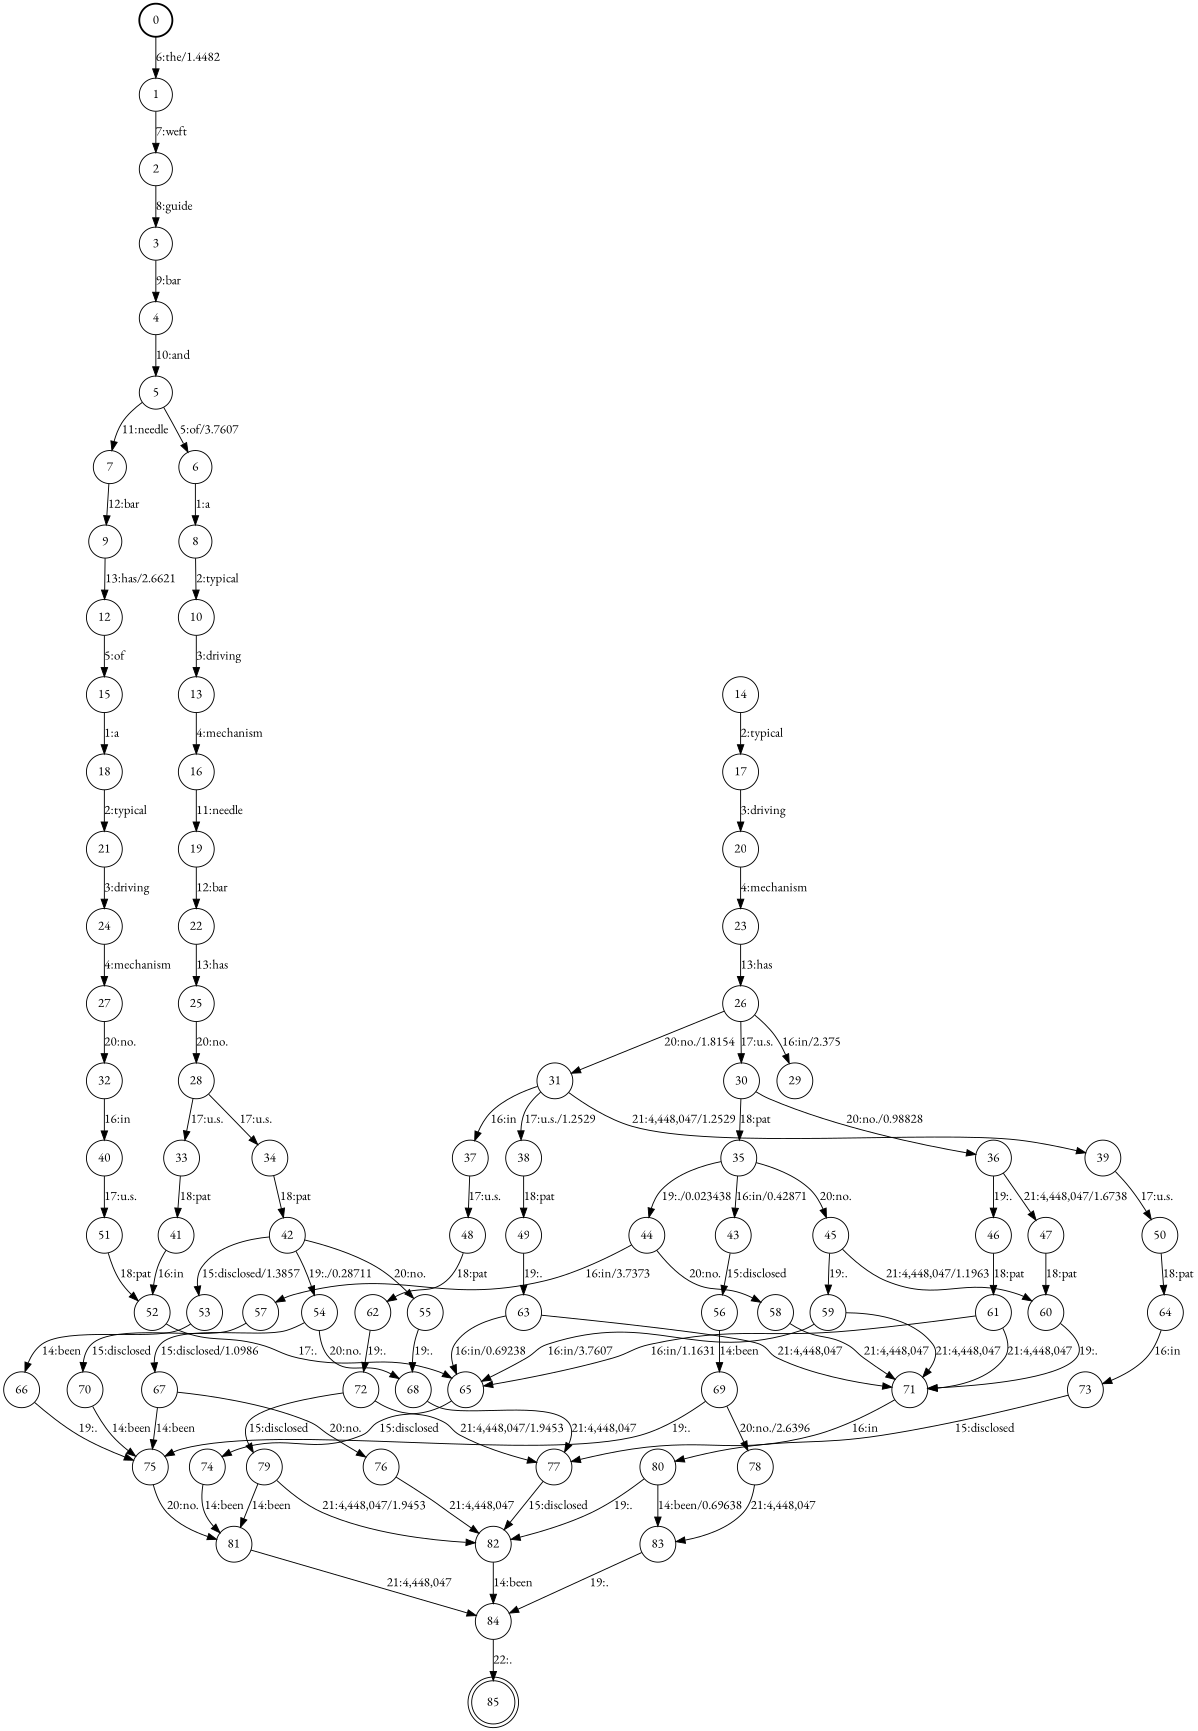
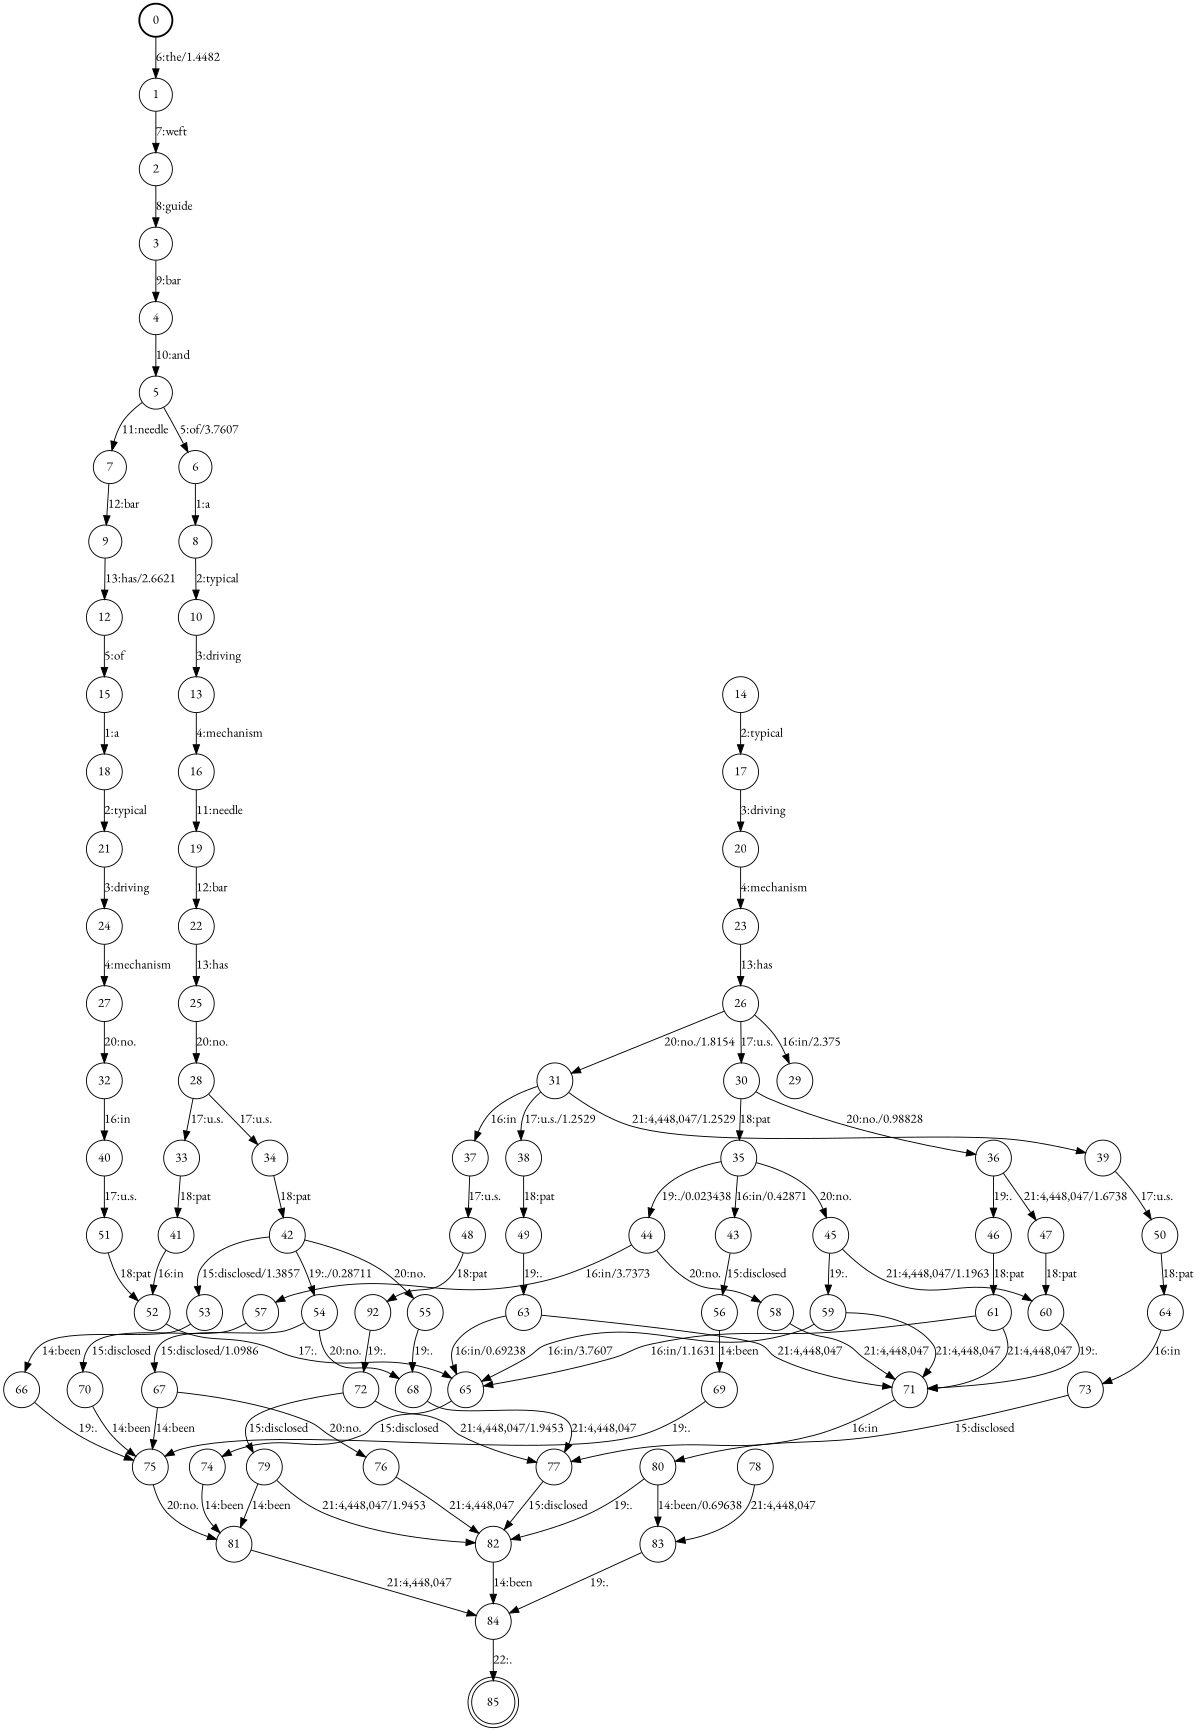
node "62": label "62" -> "92"
edge "69" -> "78": removed, label "20:no./2.6396"
